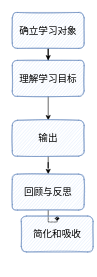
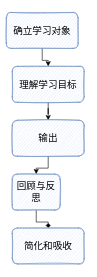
node "确立学习对象": moved (48, 30) -> (42, 30)
node "理解学习目标": moved (48, 78) -> (48, 84)
node "回顾与反思": size 72x36 -> 48x36
node "简化和吸收": moved (57, 234) -> (48, 246)
